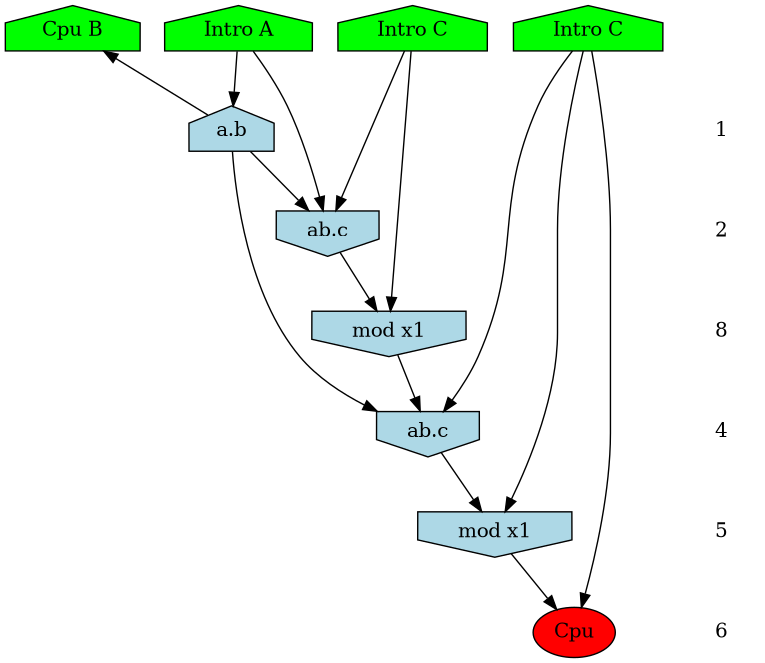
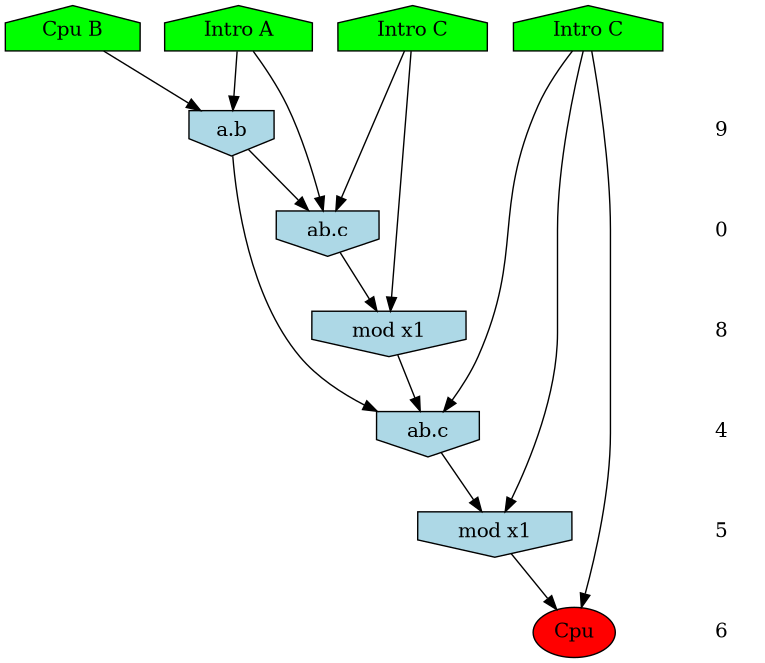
edge "a.b" -> "Cpu B": reversed
node "a.b": shape house -> invhouse
node "1": label "1" -> "9"
node "2": label "2" -> "0"
